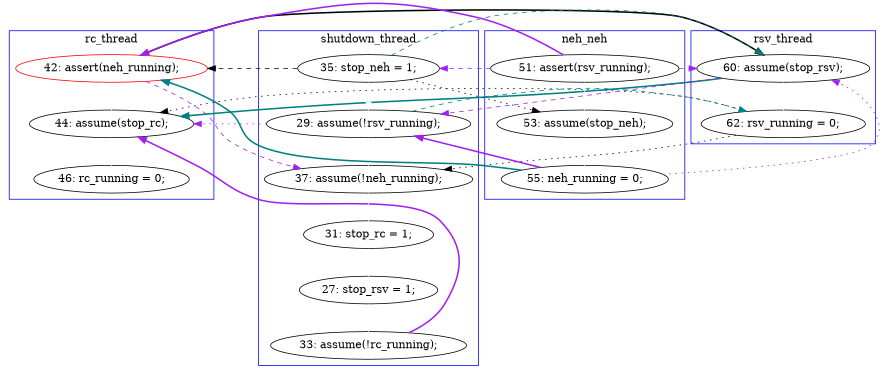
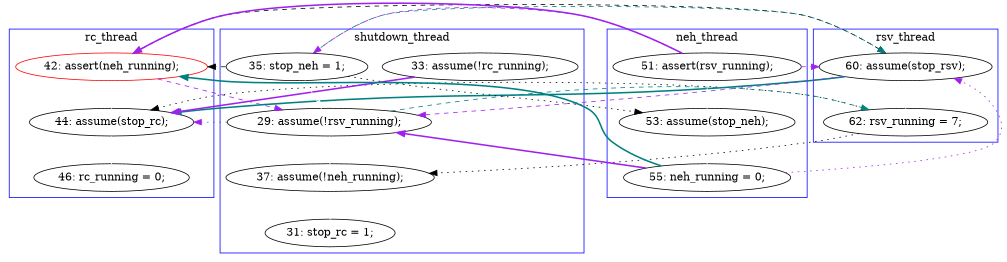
edge "42: assert(neh_running);" -> "60: assume(stop_rsv);": style bold -> dashed
cluster "neh_neh": label "neh_neh" -> "neh_thread"
node "62: rsv_running = 0;": label "62: rsv_running = 0;" -> "62: rsv_running = 7;"
edge "42: assert(neh_running);" -> "37: assume(!neh_running);": now "42: assert(neh_running);" -> "29: assume(!rsv_running);"
node "27: stop_rsv = 1;": removed
